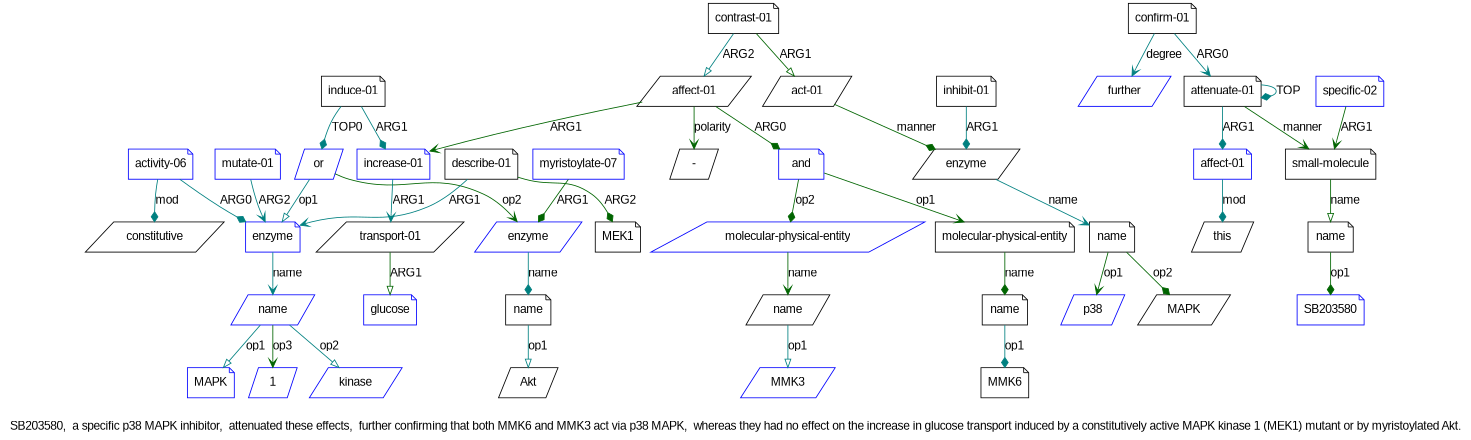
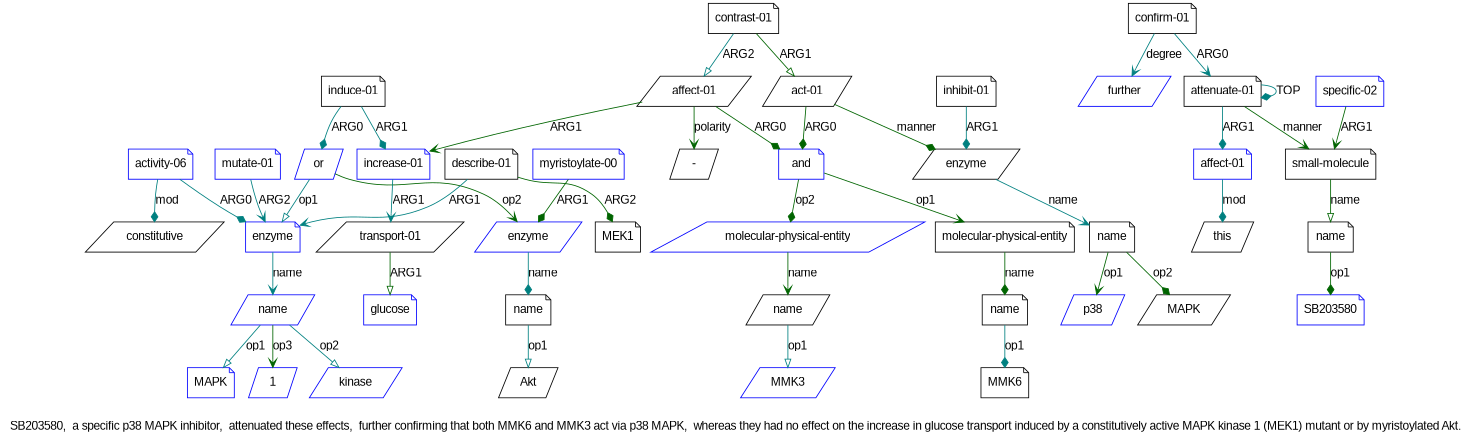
edge "act-01" -> "and": added, label "ARG0"
edge "induce-01" -> "or": label "TOP0" -> "ARG0"
node "myristoylate-07": label "myristoylate-07" -> "myristoylate-00"
